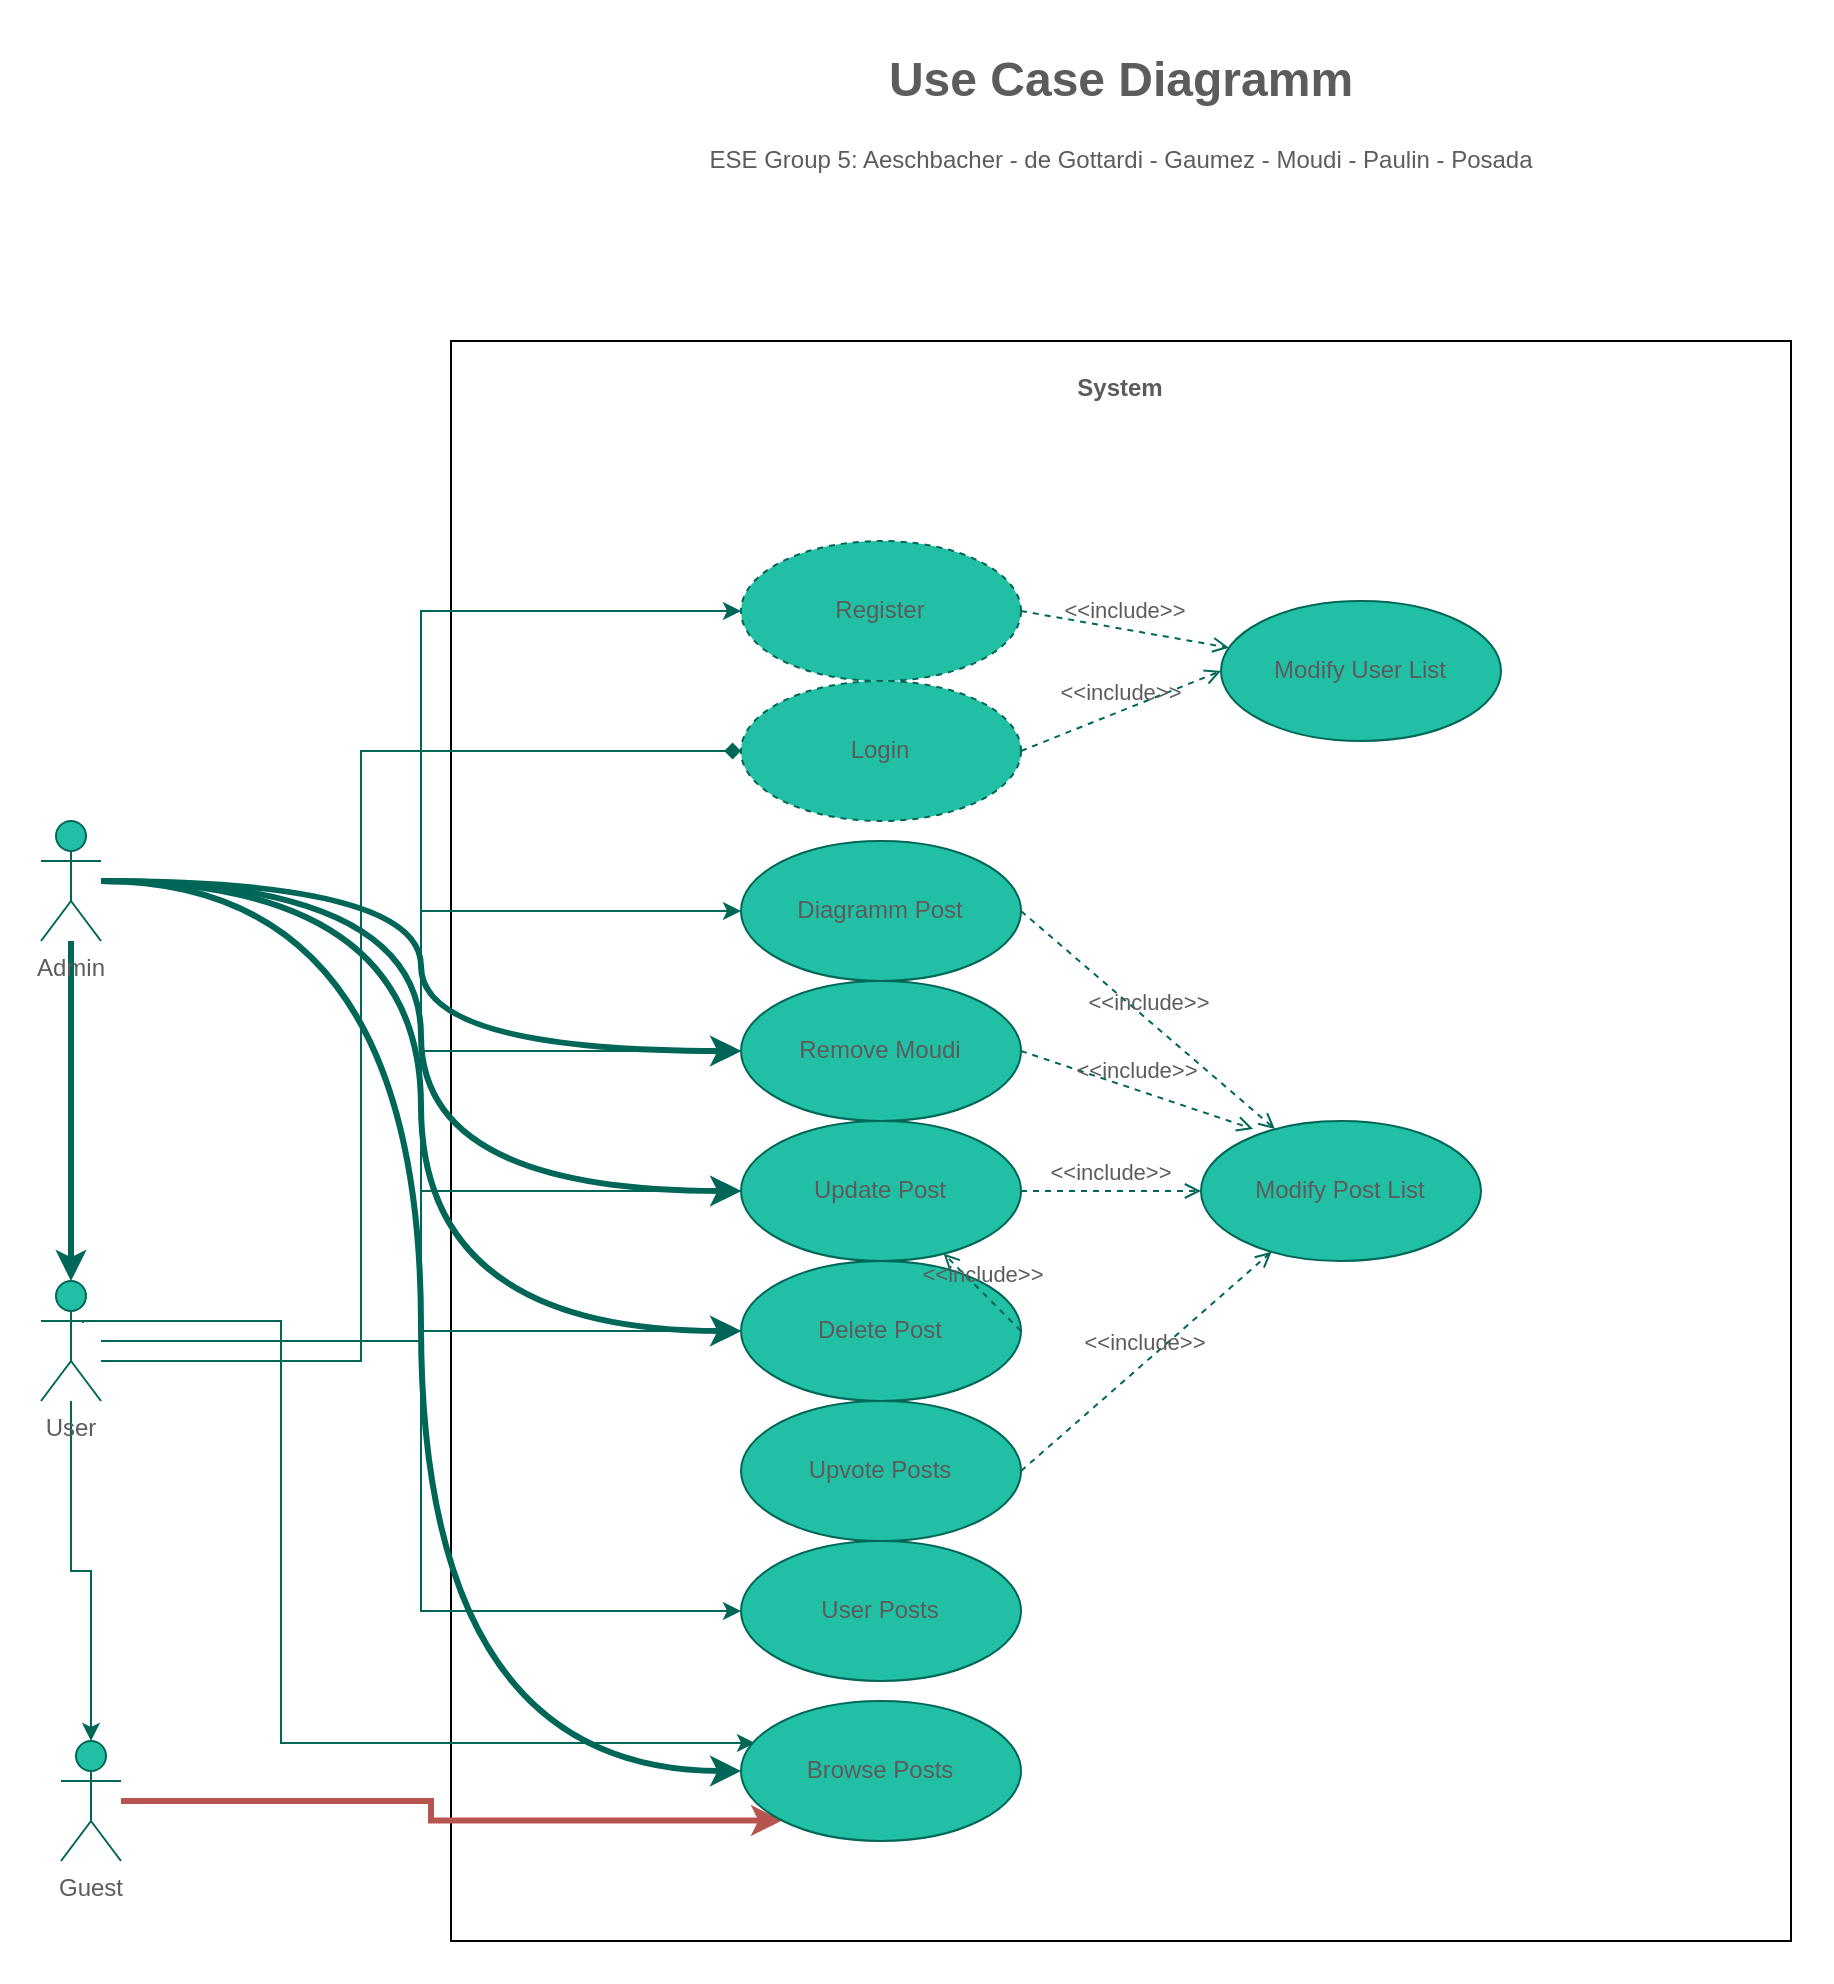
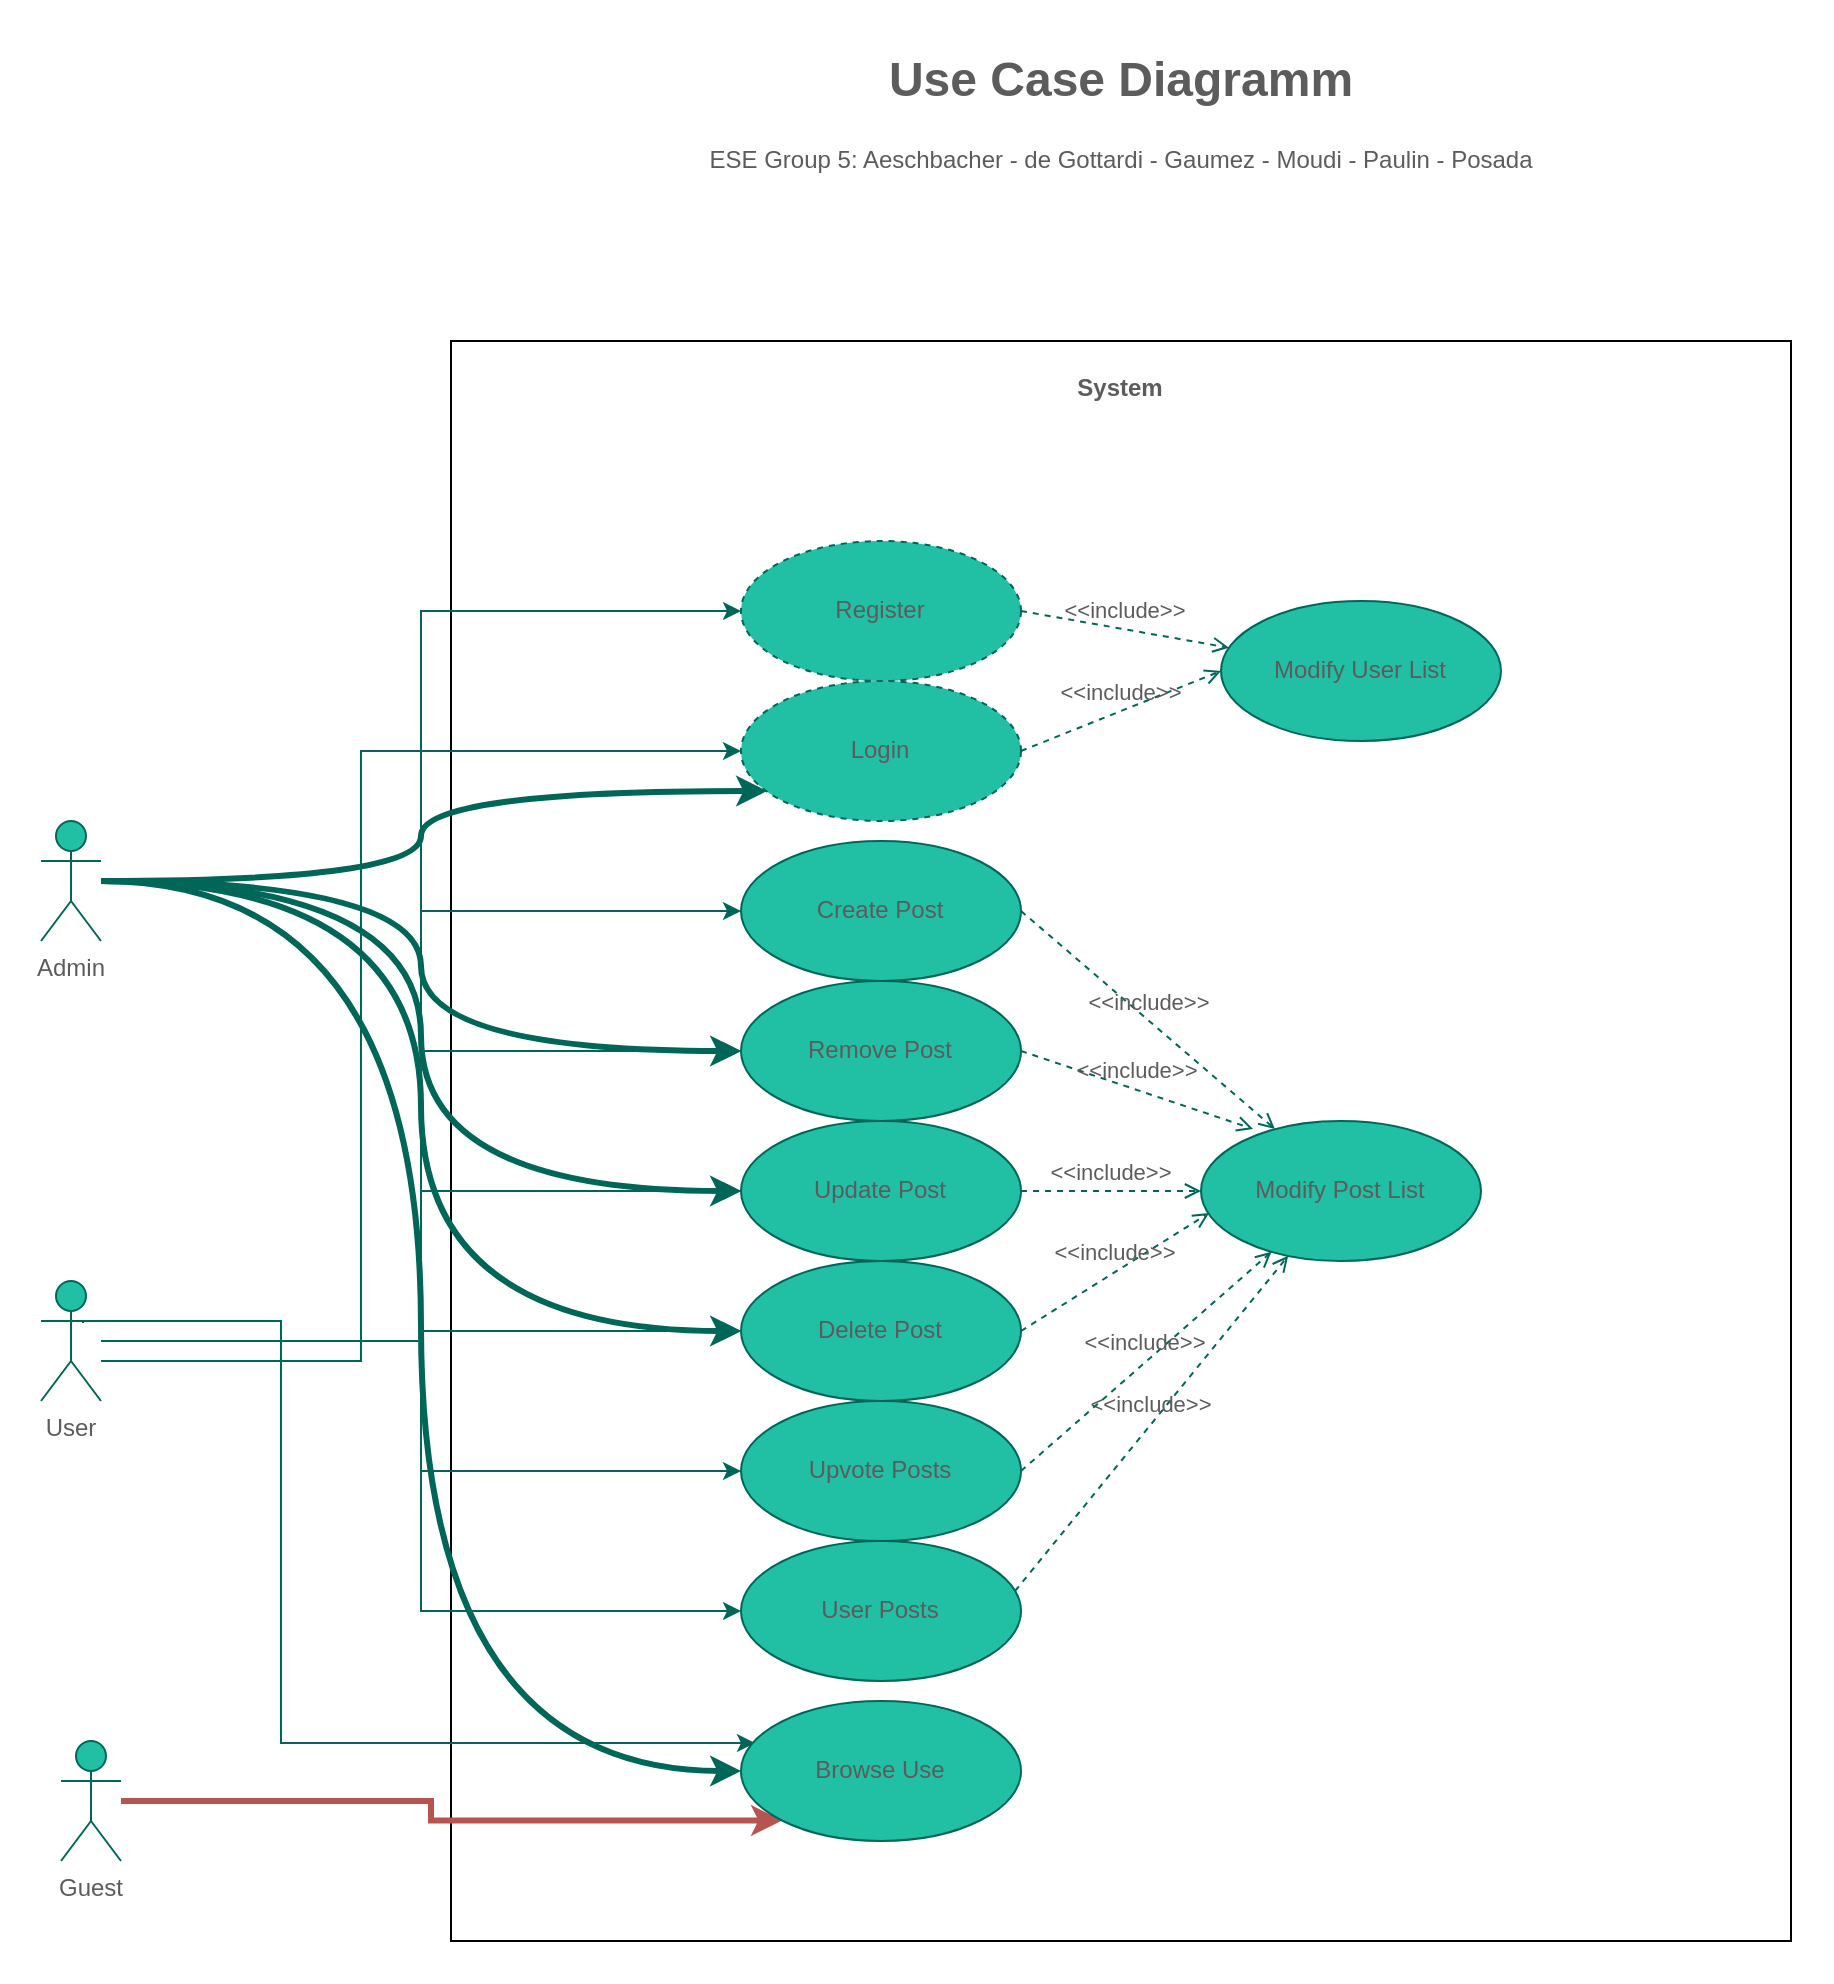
edge "User" -> "Login": arrowhead diamond -> classic
node "Diagramm Post": label "Diagramm Post" -> "Create Post"
node "Remove Moudi": label "Remove Moudi" -> "Remove Post"
edge "Admin" -> "User": now "Admin" -> "Login"
edge "Delete Post" -> "Update Post": now "Delete Post" -> "Modify Post List"
edge "User Posts" -> "Modify Post List": added, label "<<include>>"
edge "User" -> "Guest": now "User" -> "Upvote Posts"
node "Browse Posts": label "Browse Posts" -> "Browse Use"
